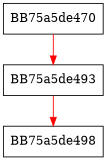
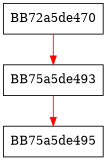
node "BB75a5de470": label "BB75a5de470" -> "BB72a5de470"
node "BB75a5de498": label "BB75a5de498" -> "BB75a5de495"
